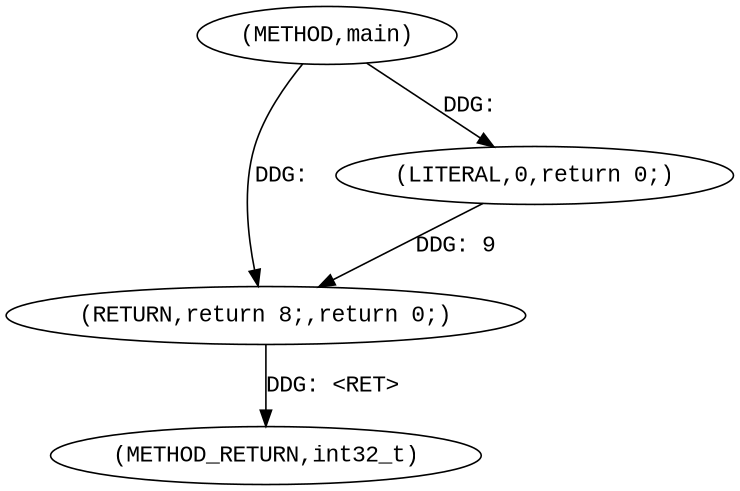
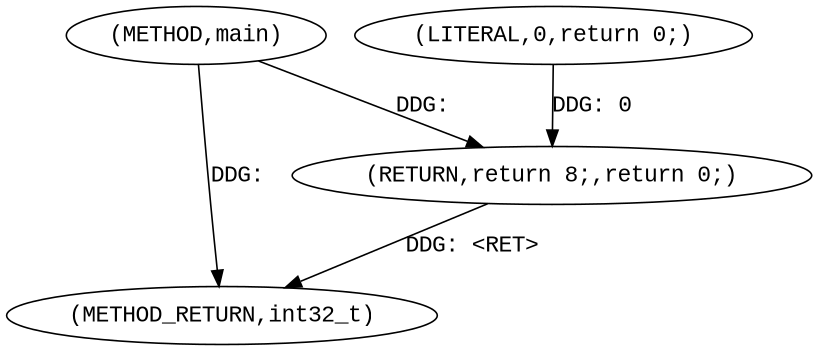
edge "(METHOD,main)" -> "(LITERAL,0,return 0;)": now "(METHOD,main)" -> "(METHOD_RETURN,int32_t)"
edge "(LITERAL,0,return 0;)" -> "(RETURN,return 8;,return 0;)": label "DDG: 9" -> "DDG: 0"
